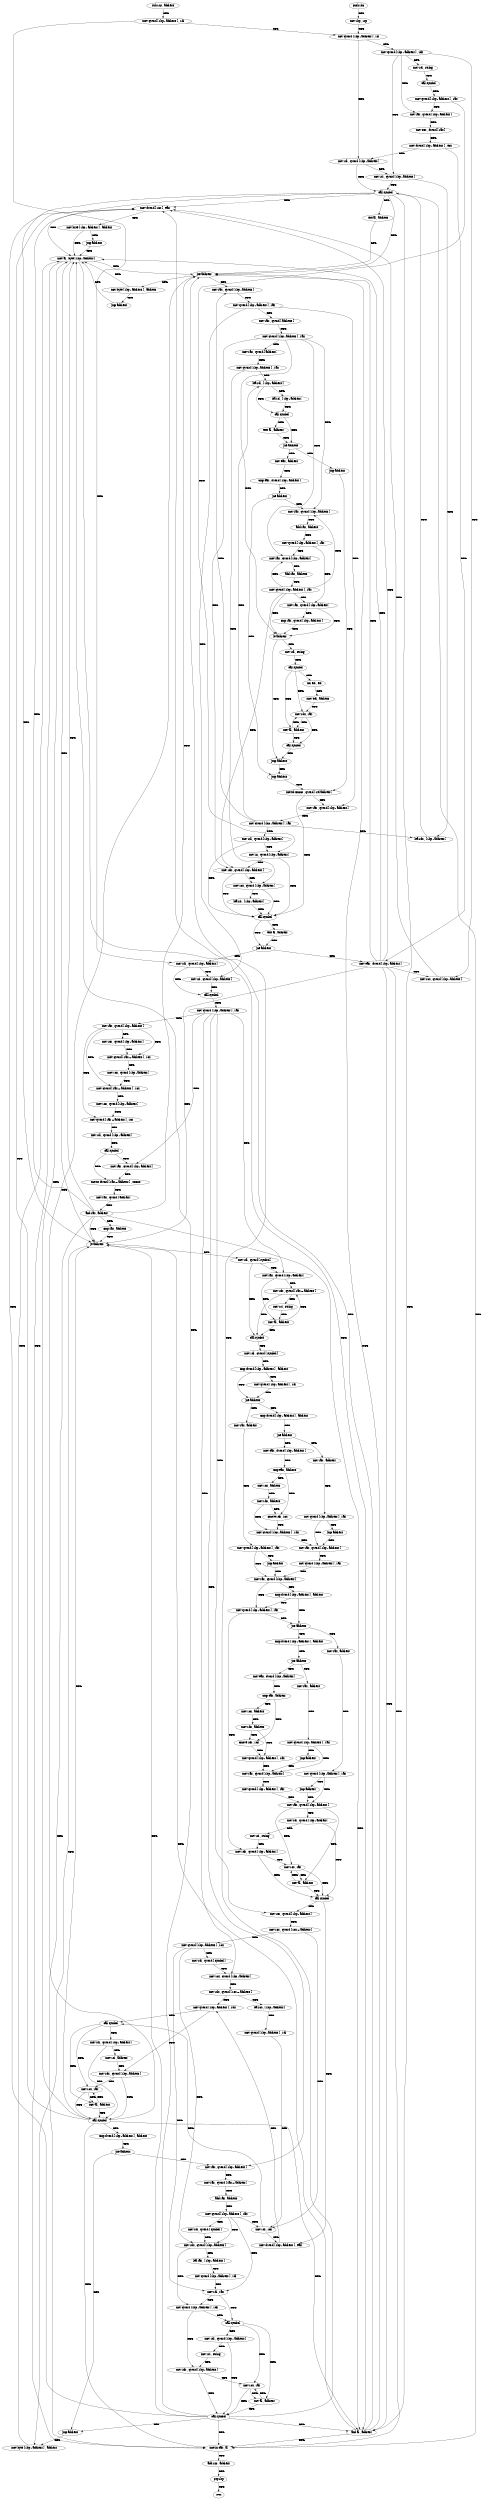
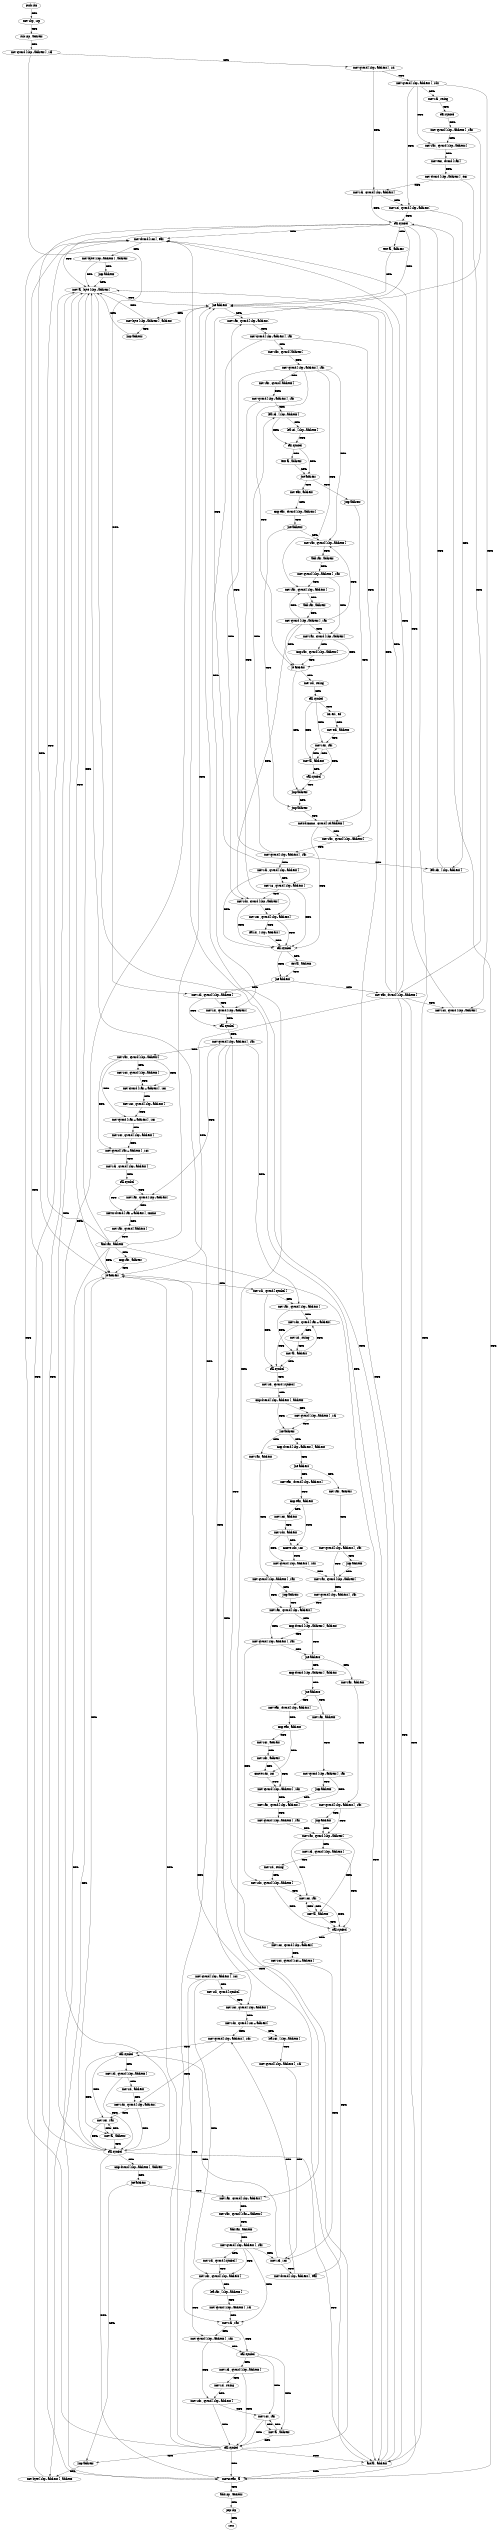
edge "mov rbp , rsp" -> "mov qword [ rbp - address ] , rsi": now "mov rbp , rsp" -> "sub rsp , address"
